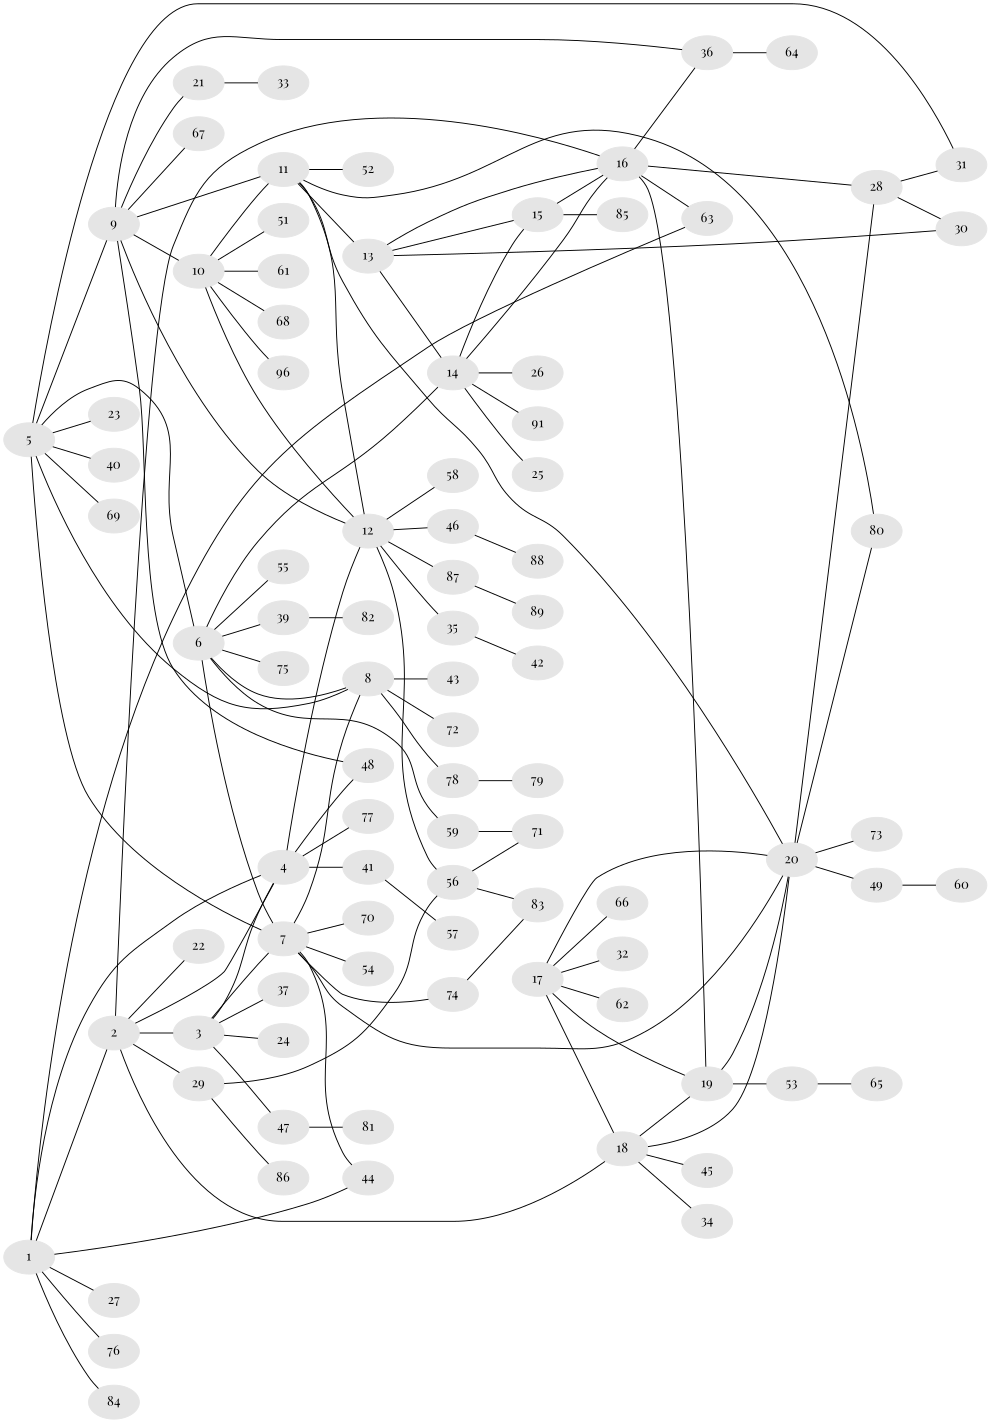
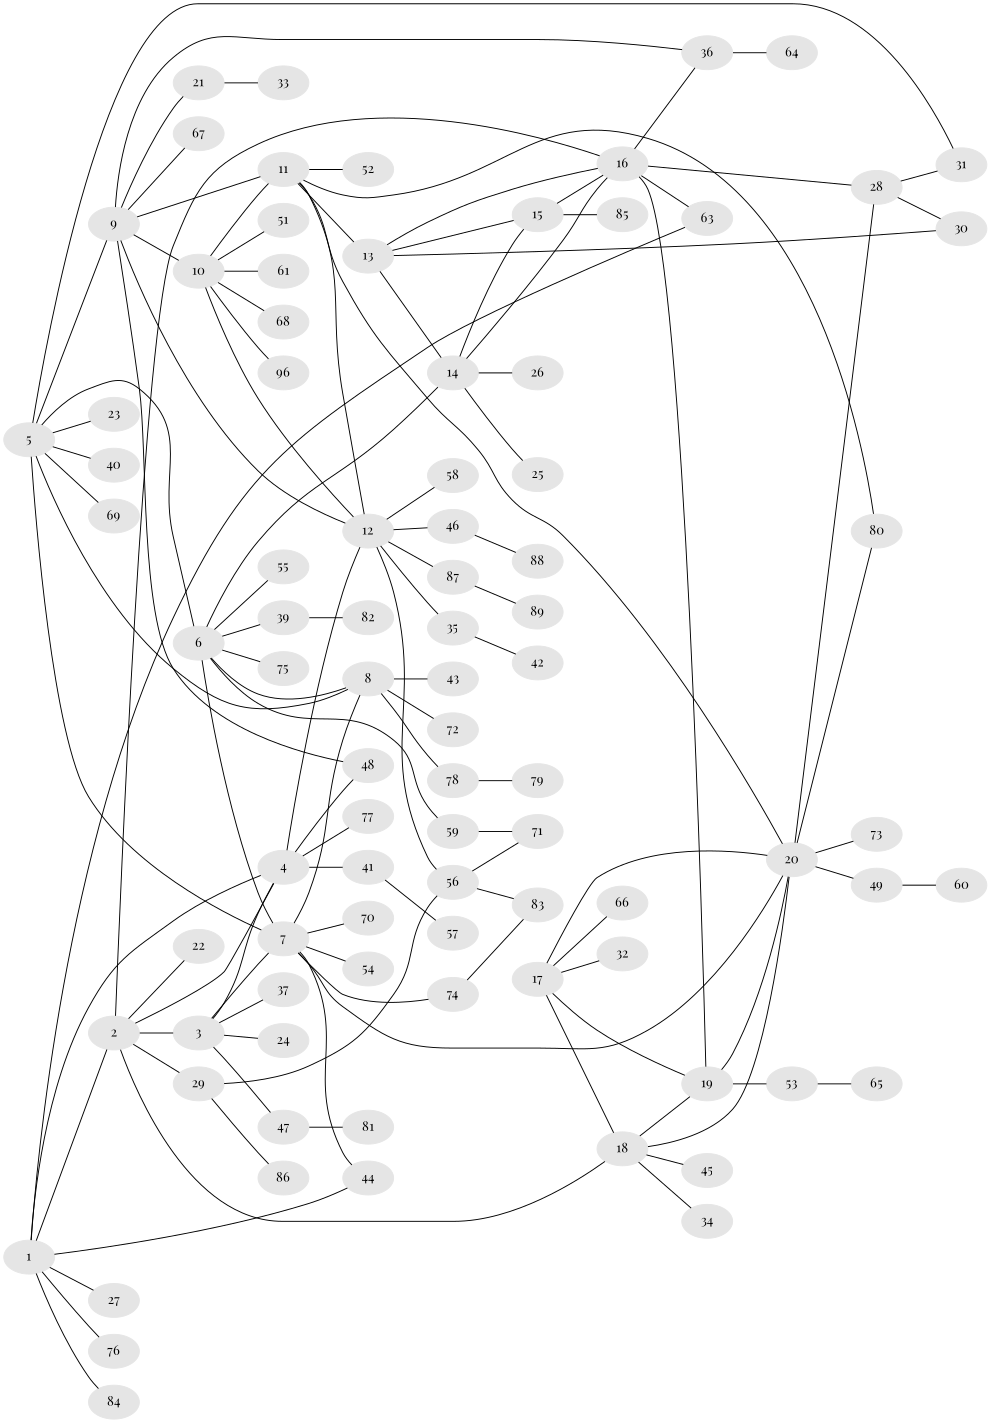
node "91": removed
node "62": removed
